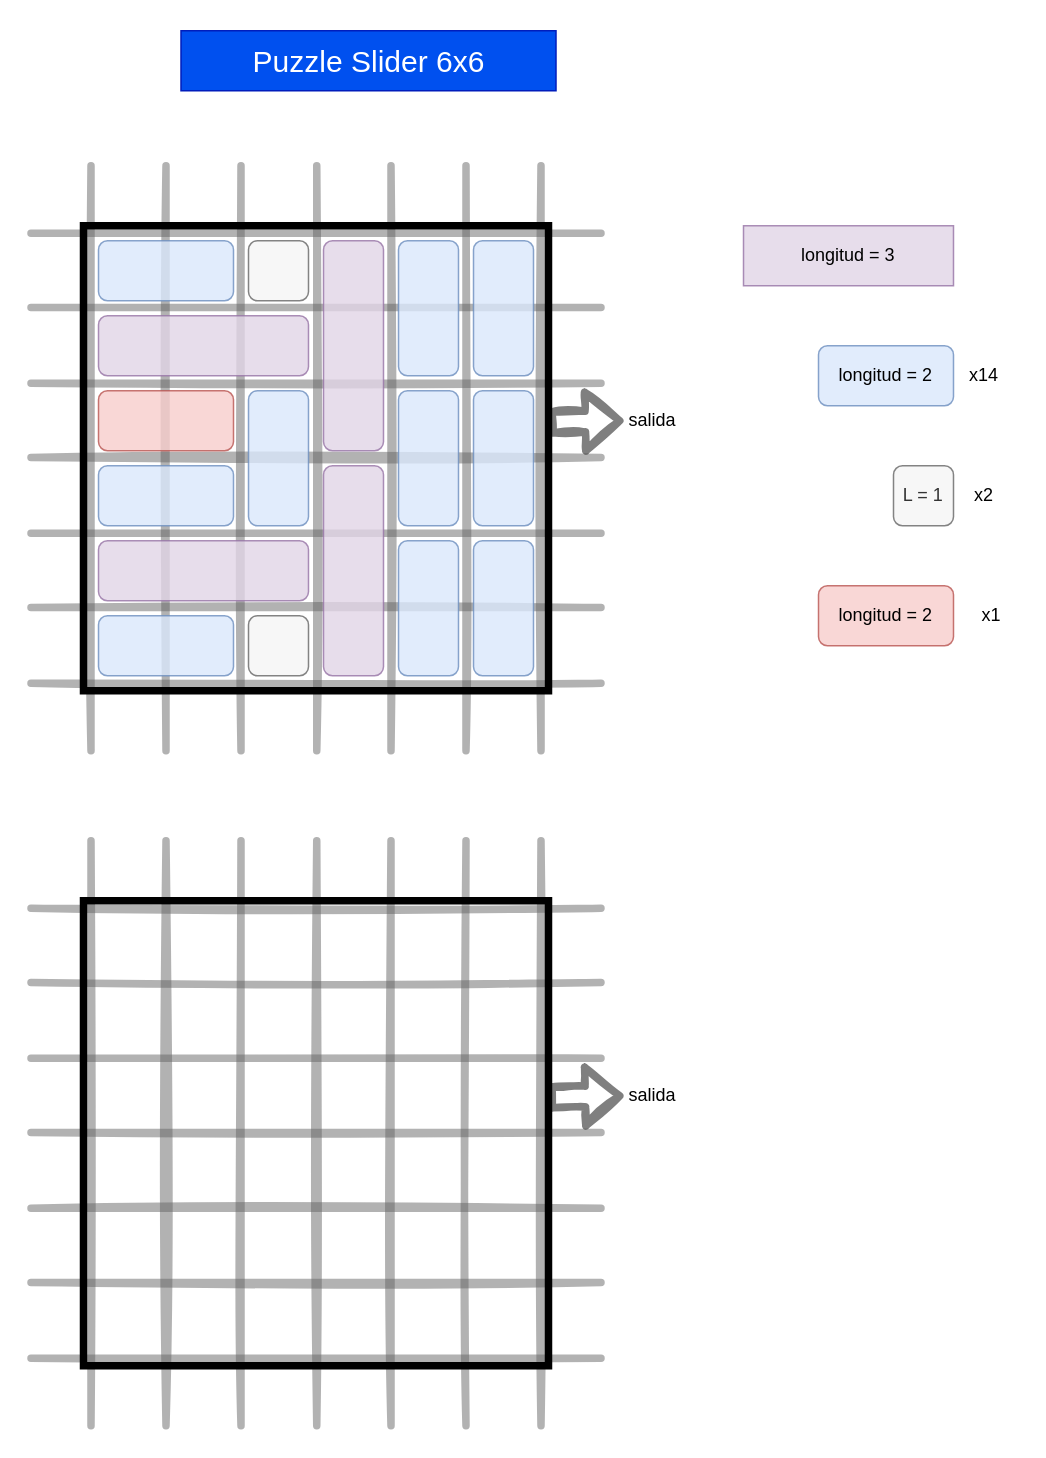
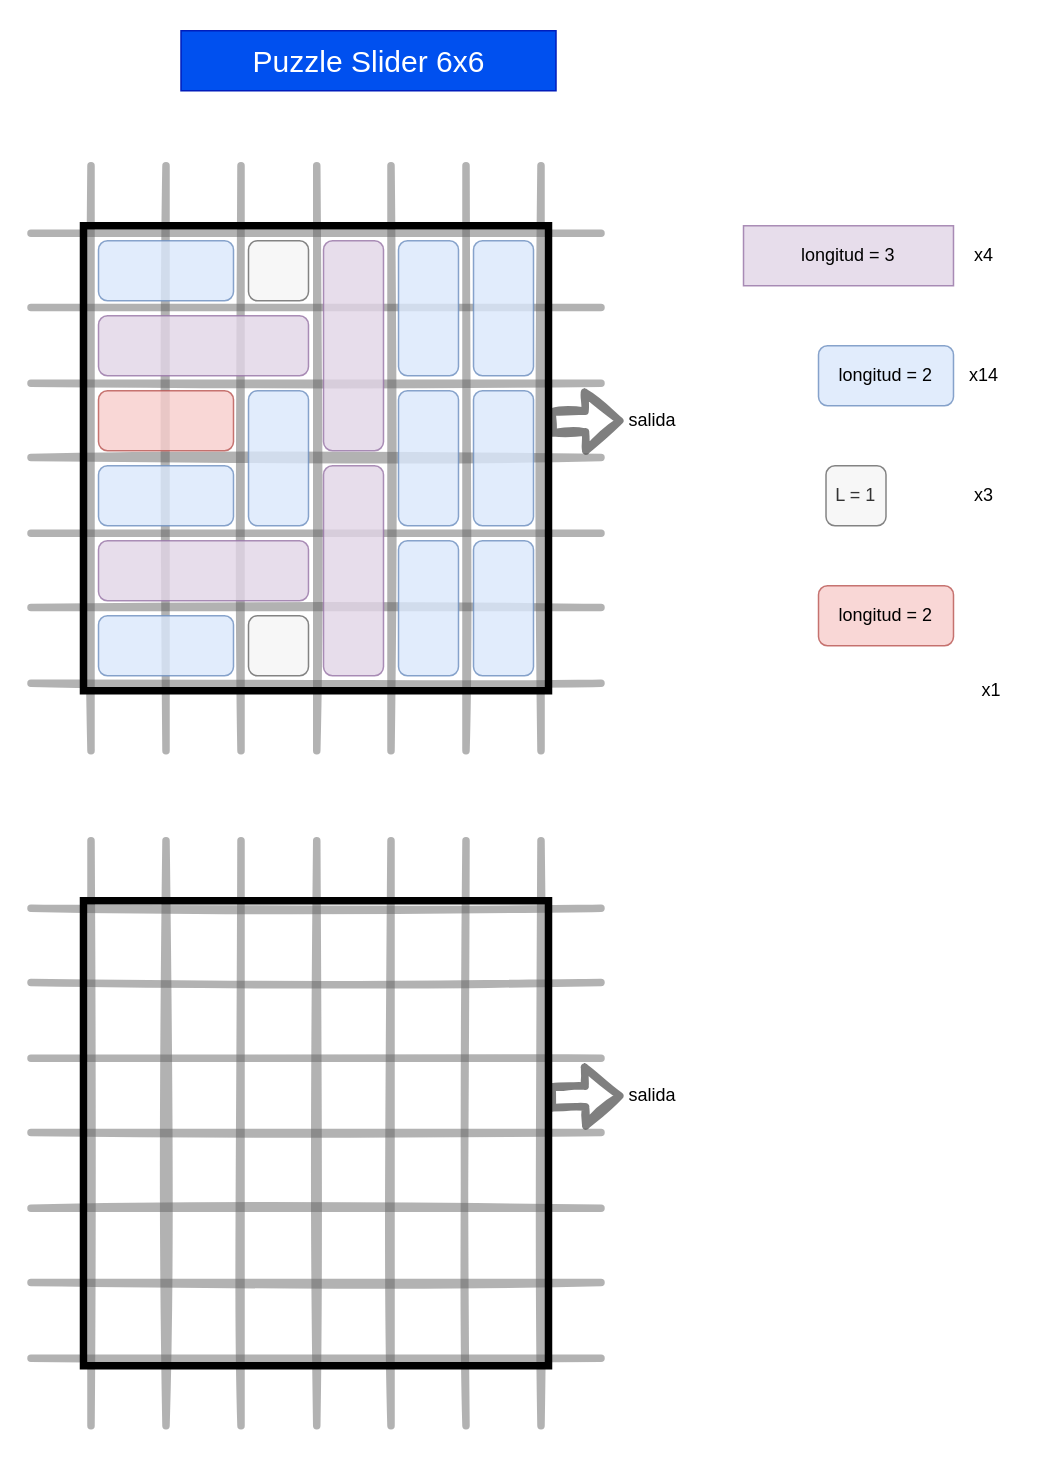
node "x4": added
node "L = 1": moved (923, 496) -> (856, 496)
node "x2": label "x2" -> "x3"
node "x1": moved (991, 616) -> (991, 691)
